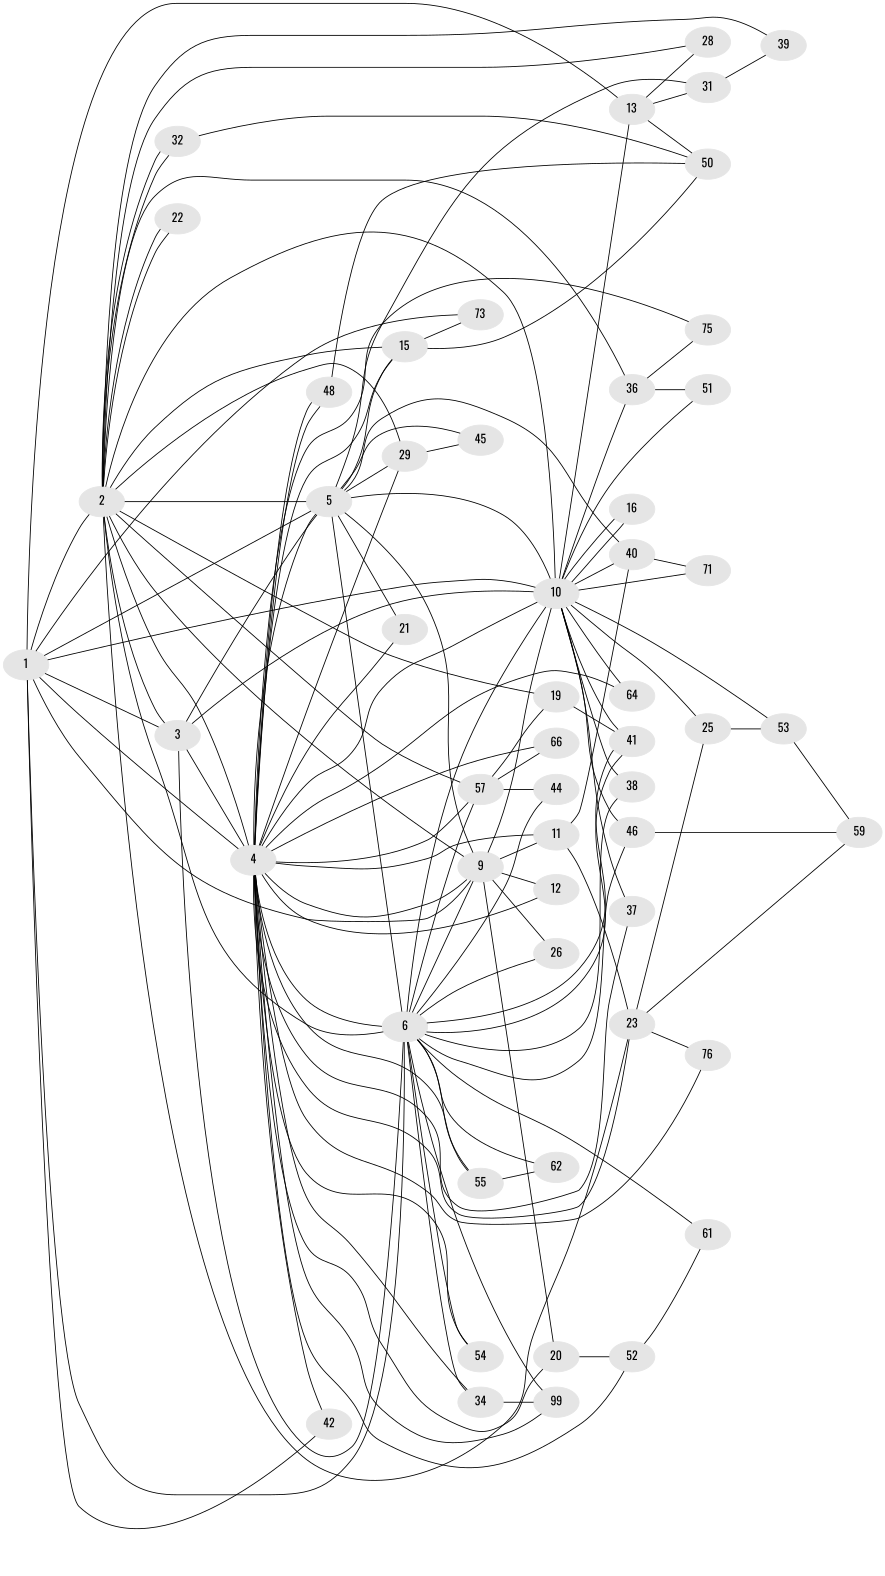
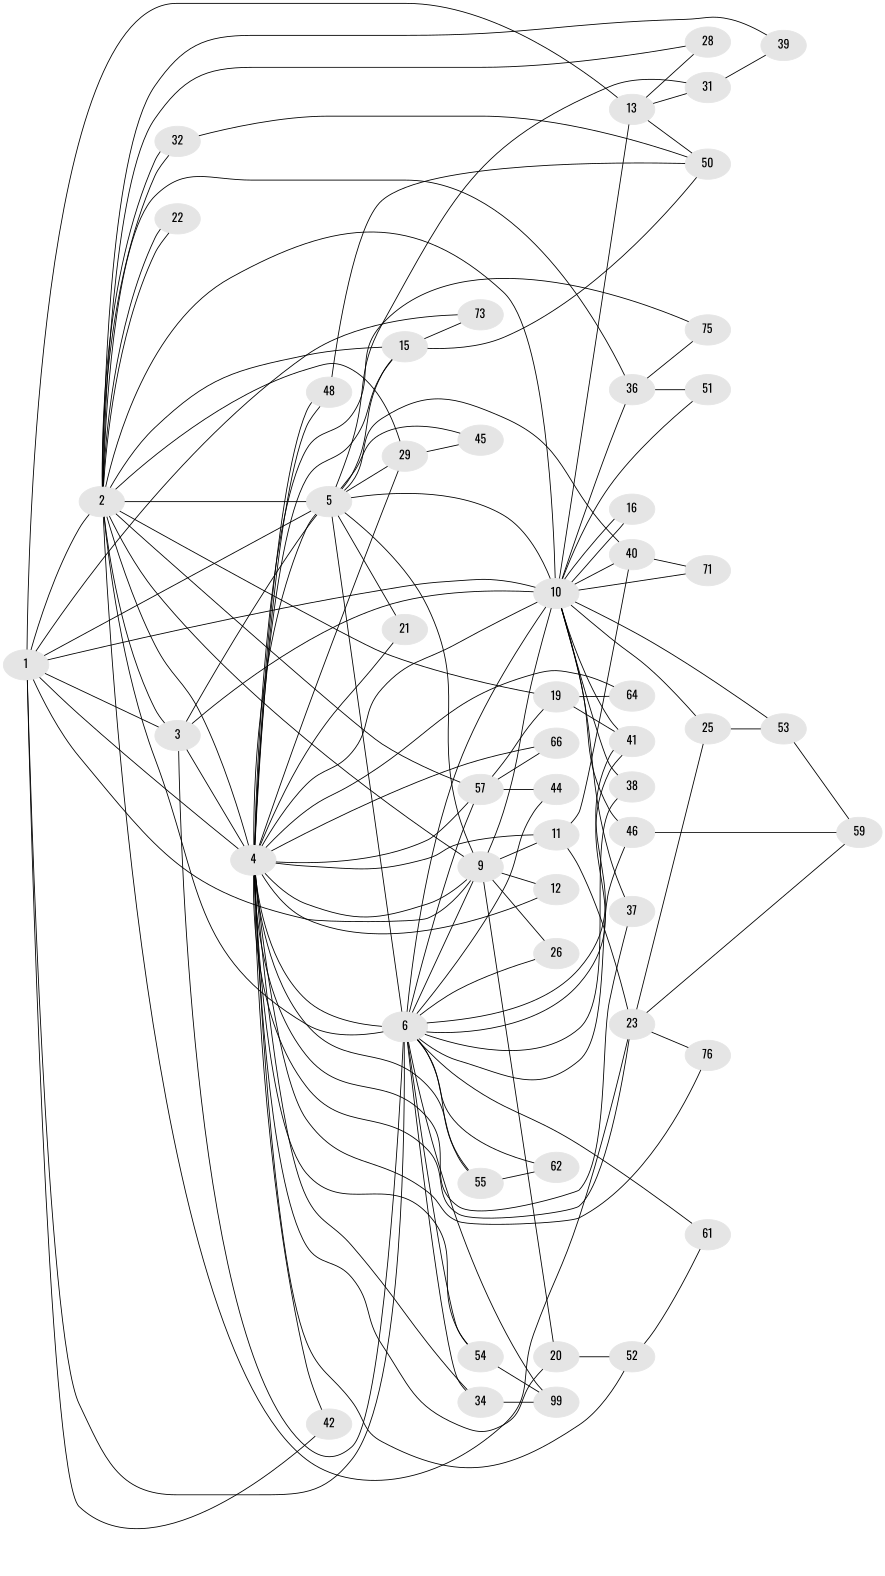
edge "10" -- "64": now "19" -- "64"
edge "4" -- "99": now "54" -- "99"
